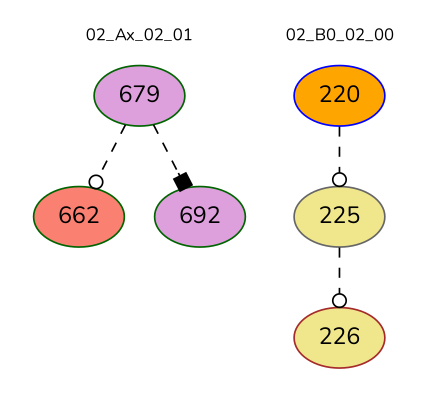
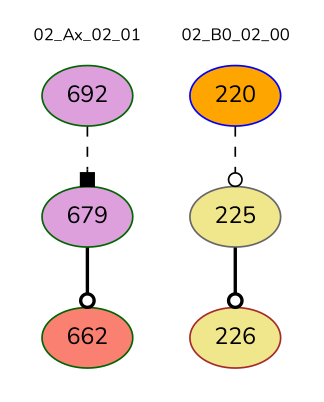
edge "679" -> "692": reversed
edge "679" -> "662": style dashed -> bold
edge "225" -> "226": style dashed -> bold
